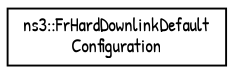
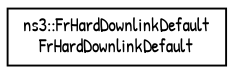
node "ns3::FrHardDownlinkDefault Configuration": label "ns3::FrHardDownlinkDefault Configuration" -> "ns3::FrHardDownlinkDefault FrHardDownlinkDefault"
